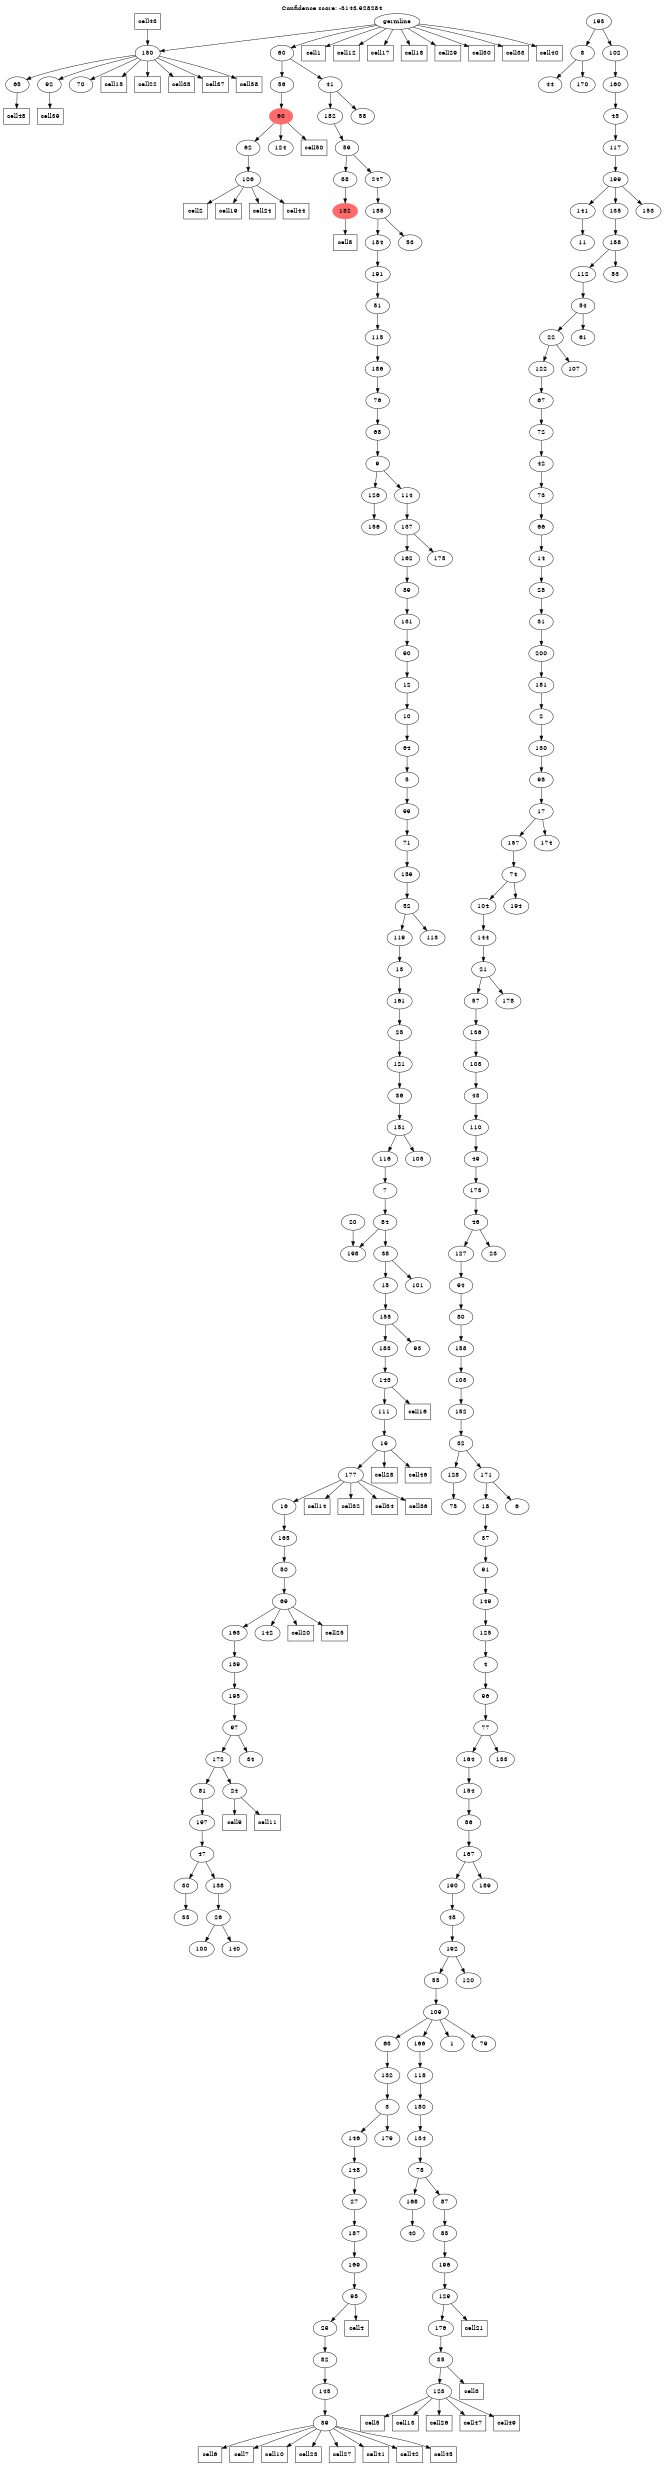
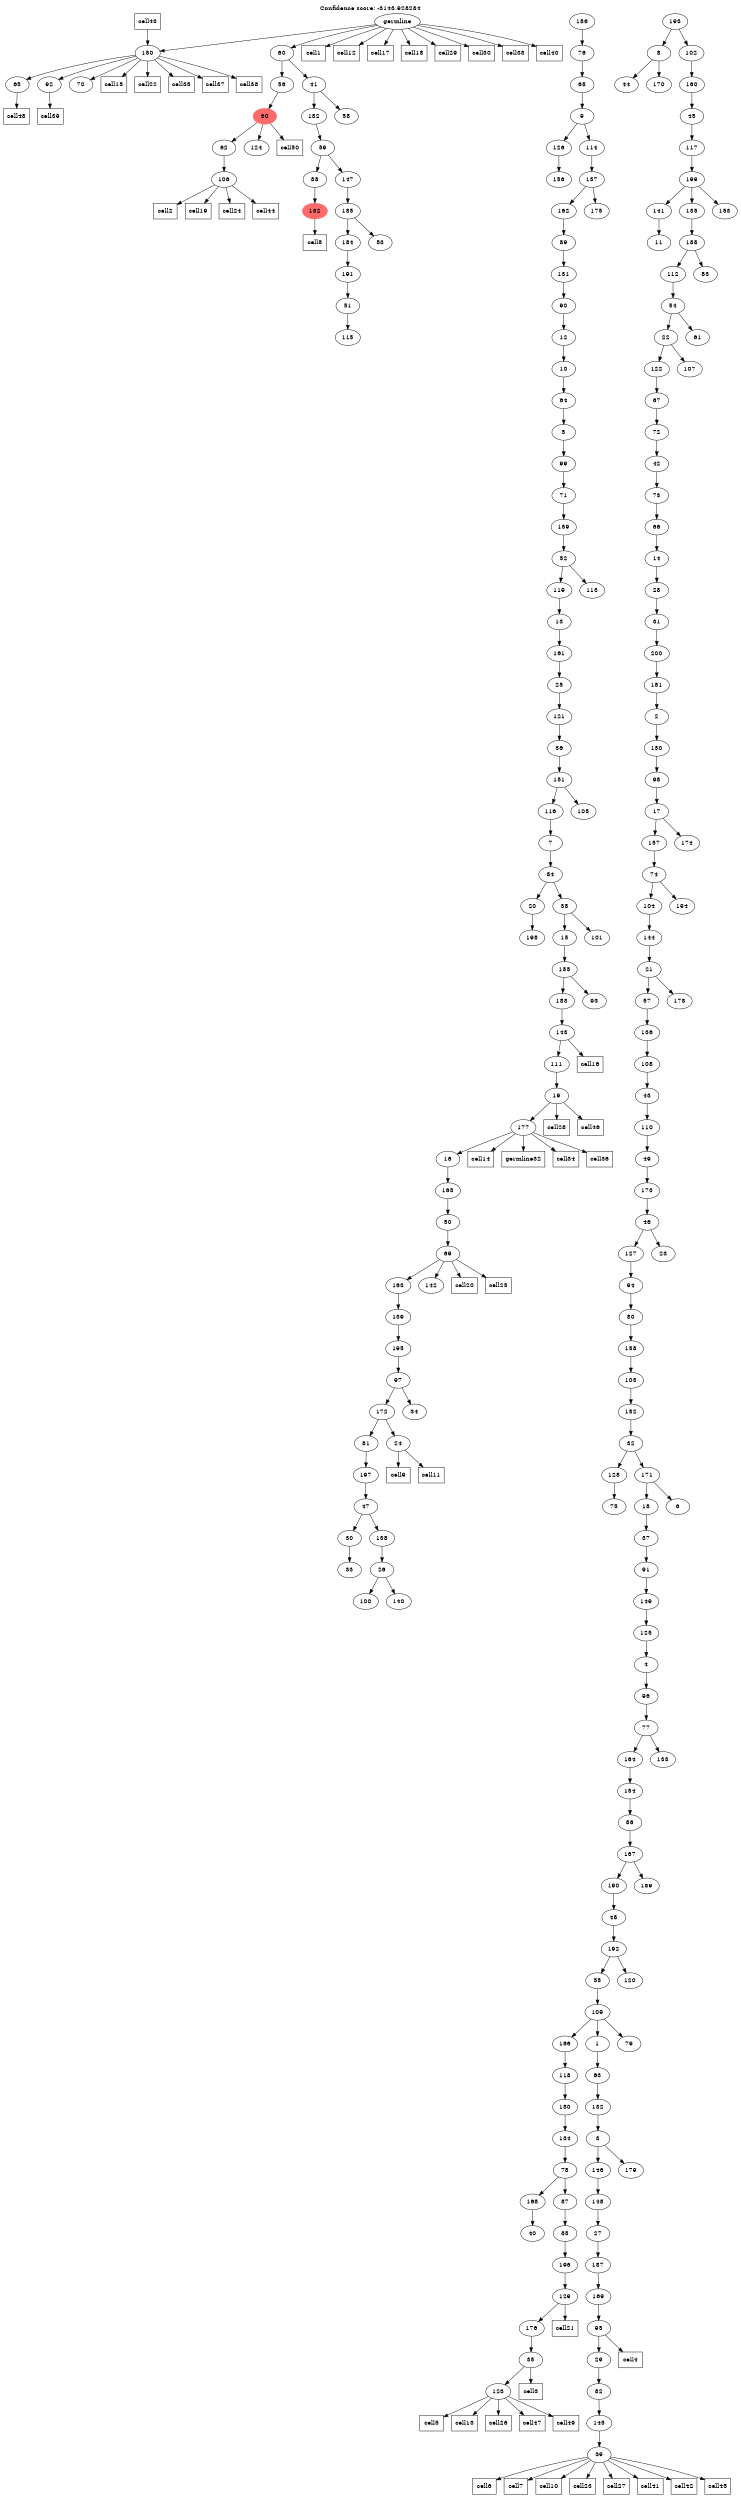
node "247": label "247" -> "147"
edge "115" -> "186": removed
edge "84" -> "198": now "84" -> "20"
node "cell32": label "cell32" -> "germline32"
edge "109" -> "63": now "1" -> "63"
